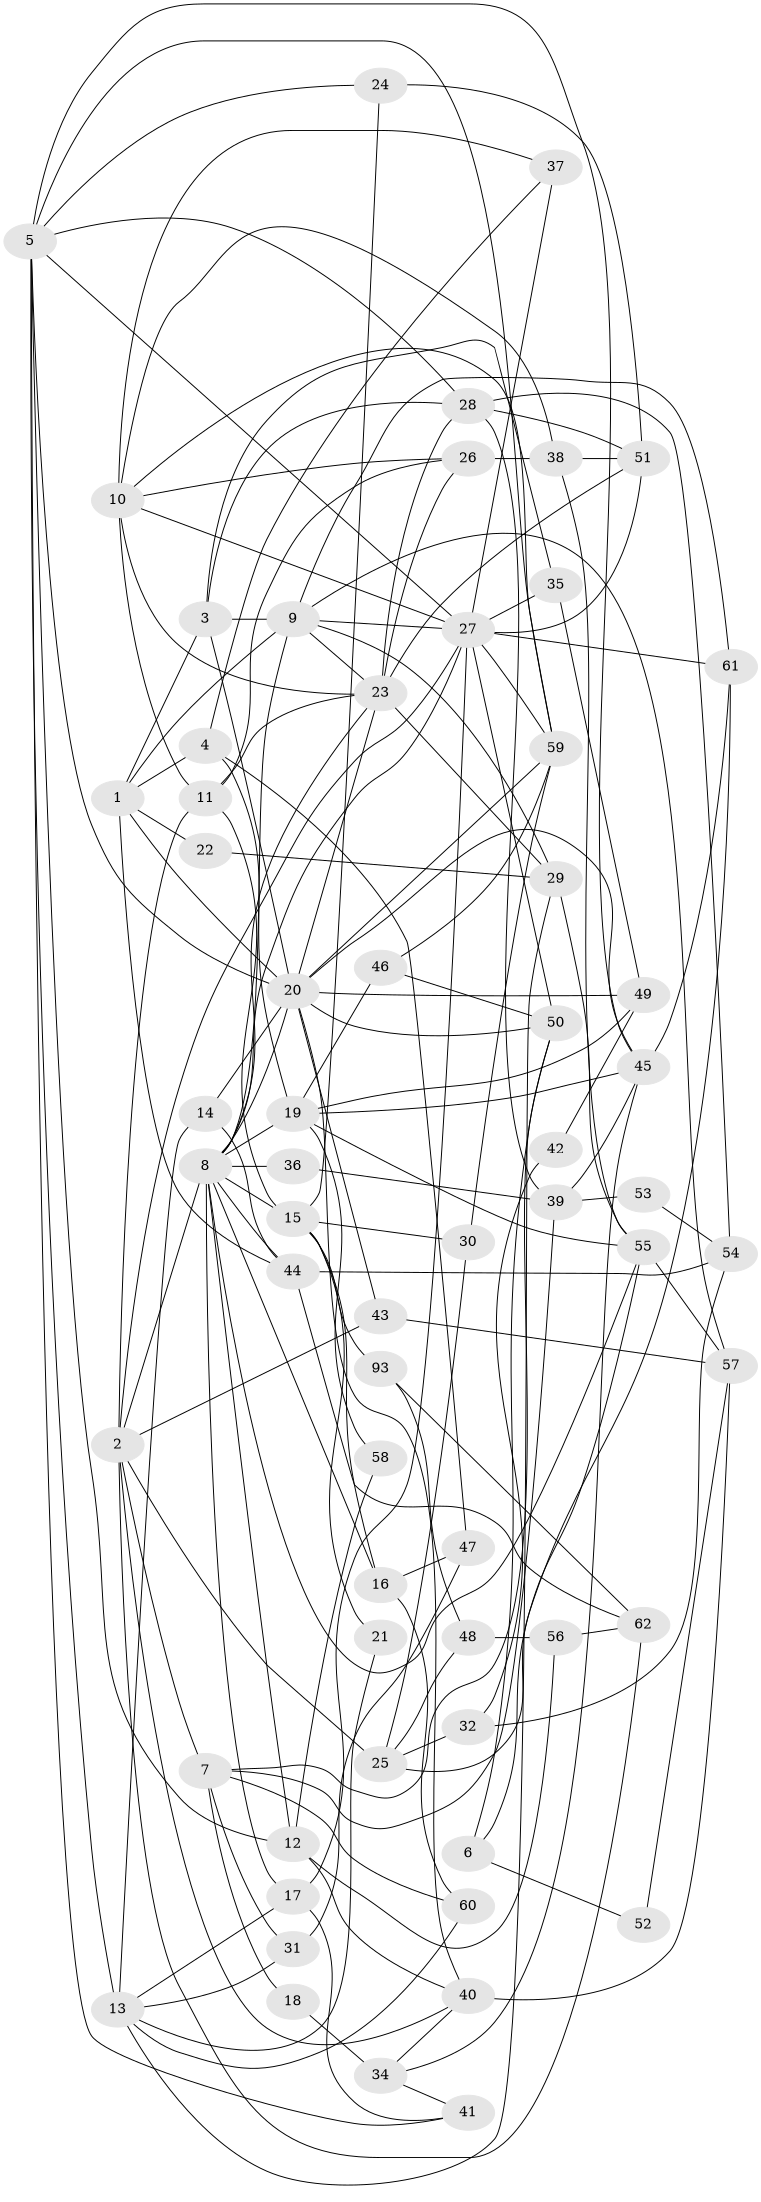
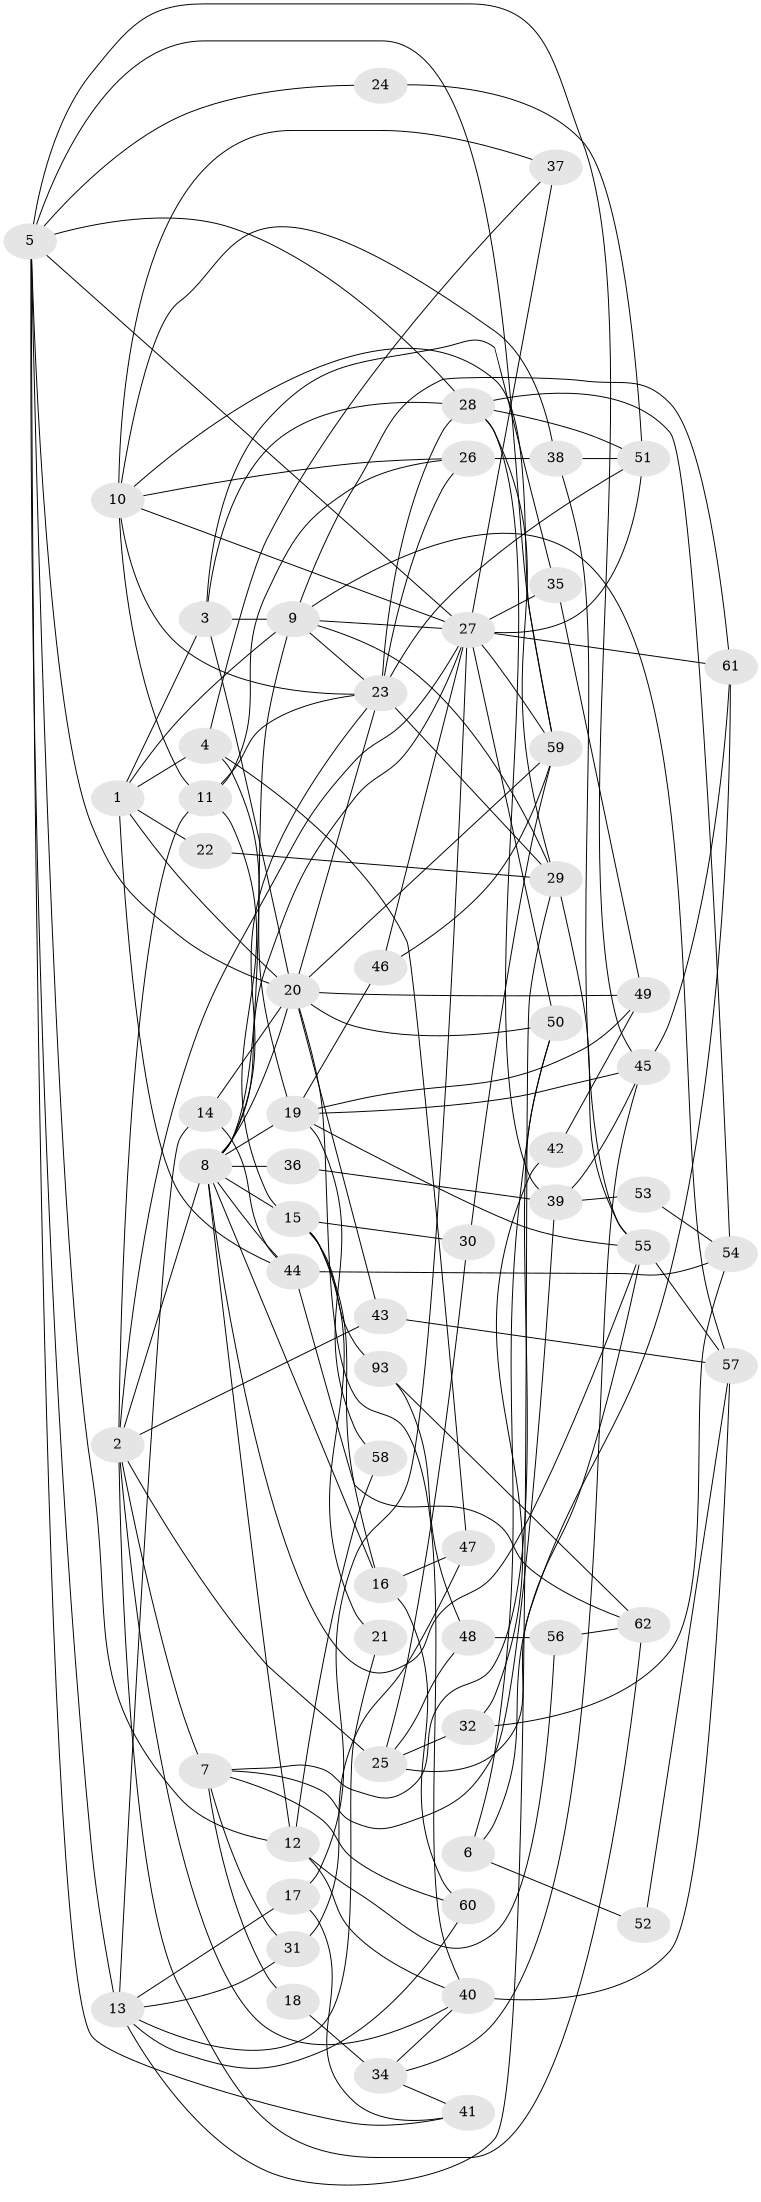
edge "24" -- "15": removed
edge "28" -- "29": added
edge "20" -- "45": removed
edge "46" -- "50": now "46" -- "27"
edge "8" -- "17": removed
